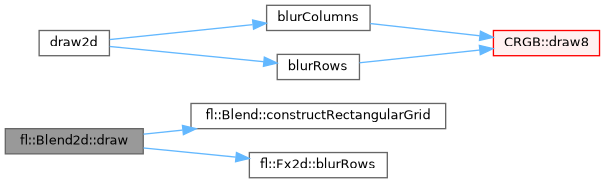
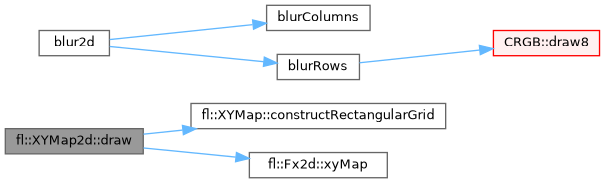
edge "blurColumns" -> "CRGB::draw8": removed
node "draw2d": label "draw2d" -> "blur2d"
node "fl::Blend::constructRectangularGrid": label "fl::Blend::constructRectangularGrid" -> "fl::XYMap::constructRectangularGrid"
node "fl::Blend2d::draw": label "fl::Blend2d::draw" -> "fl::XYMap2d::draw"
node "fl::Fx2d::blurRows": label "fl::Fx2d::blurRows" -> "fl::Fx2d::xyMap"
